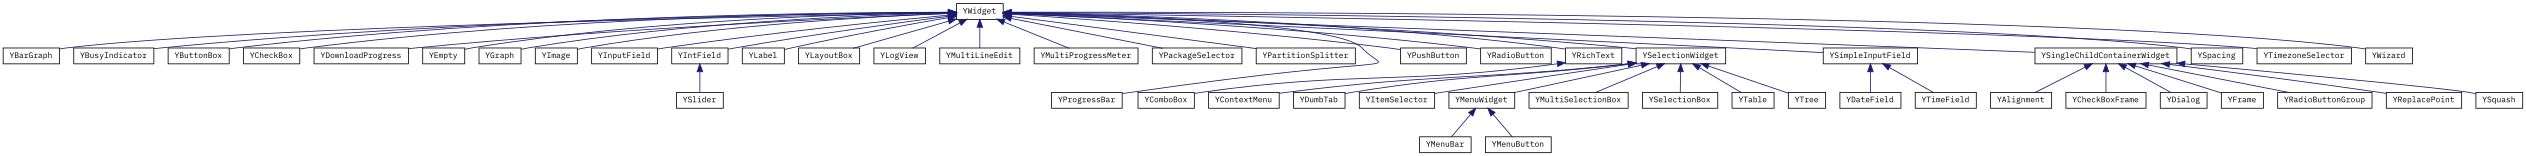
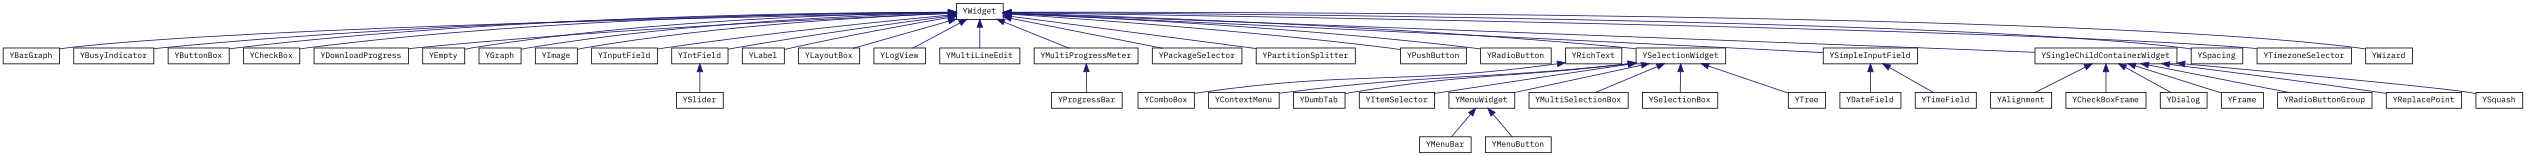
edge "YRichText" -> "YWidget": removed
edge "YProgressBar" -> "YWidget": now "YProgressBar" -> "YMultiProgressMeter"
node "YTable": removed
